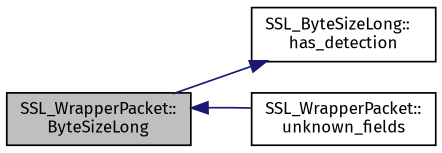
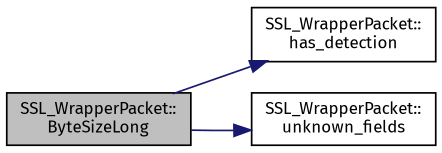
node "SSL_ByteSizeLong:: has_detection": label "SSL_ByteSizeLong:: has_detection" -> "SSL_WrapperPacket:: has_detection"
edge "SSL_WrapperPacket:: unknown_fields" -> "SSL_WrapperPacket:: ByteSizeLong": reversed
